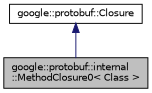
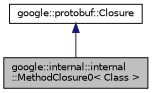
node "google::protobuf::internal ::MethodClosure0< Class >": label "google::protobuf::internal ::MethodClosure0< Class >" -> "google::internal::internal ::MethodClosure0< Class >"
